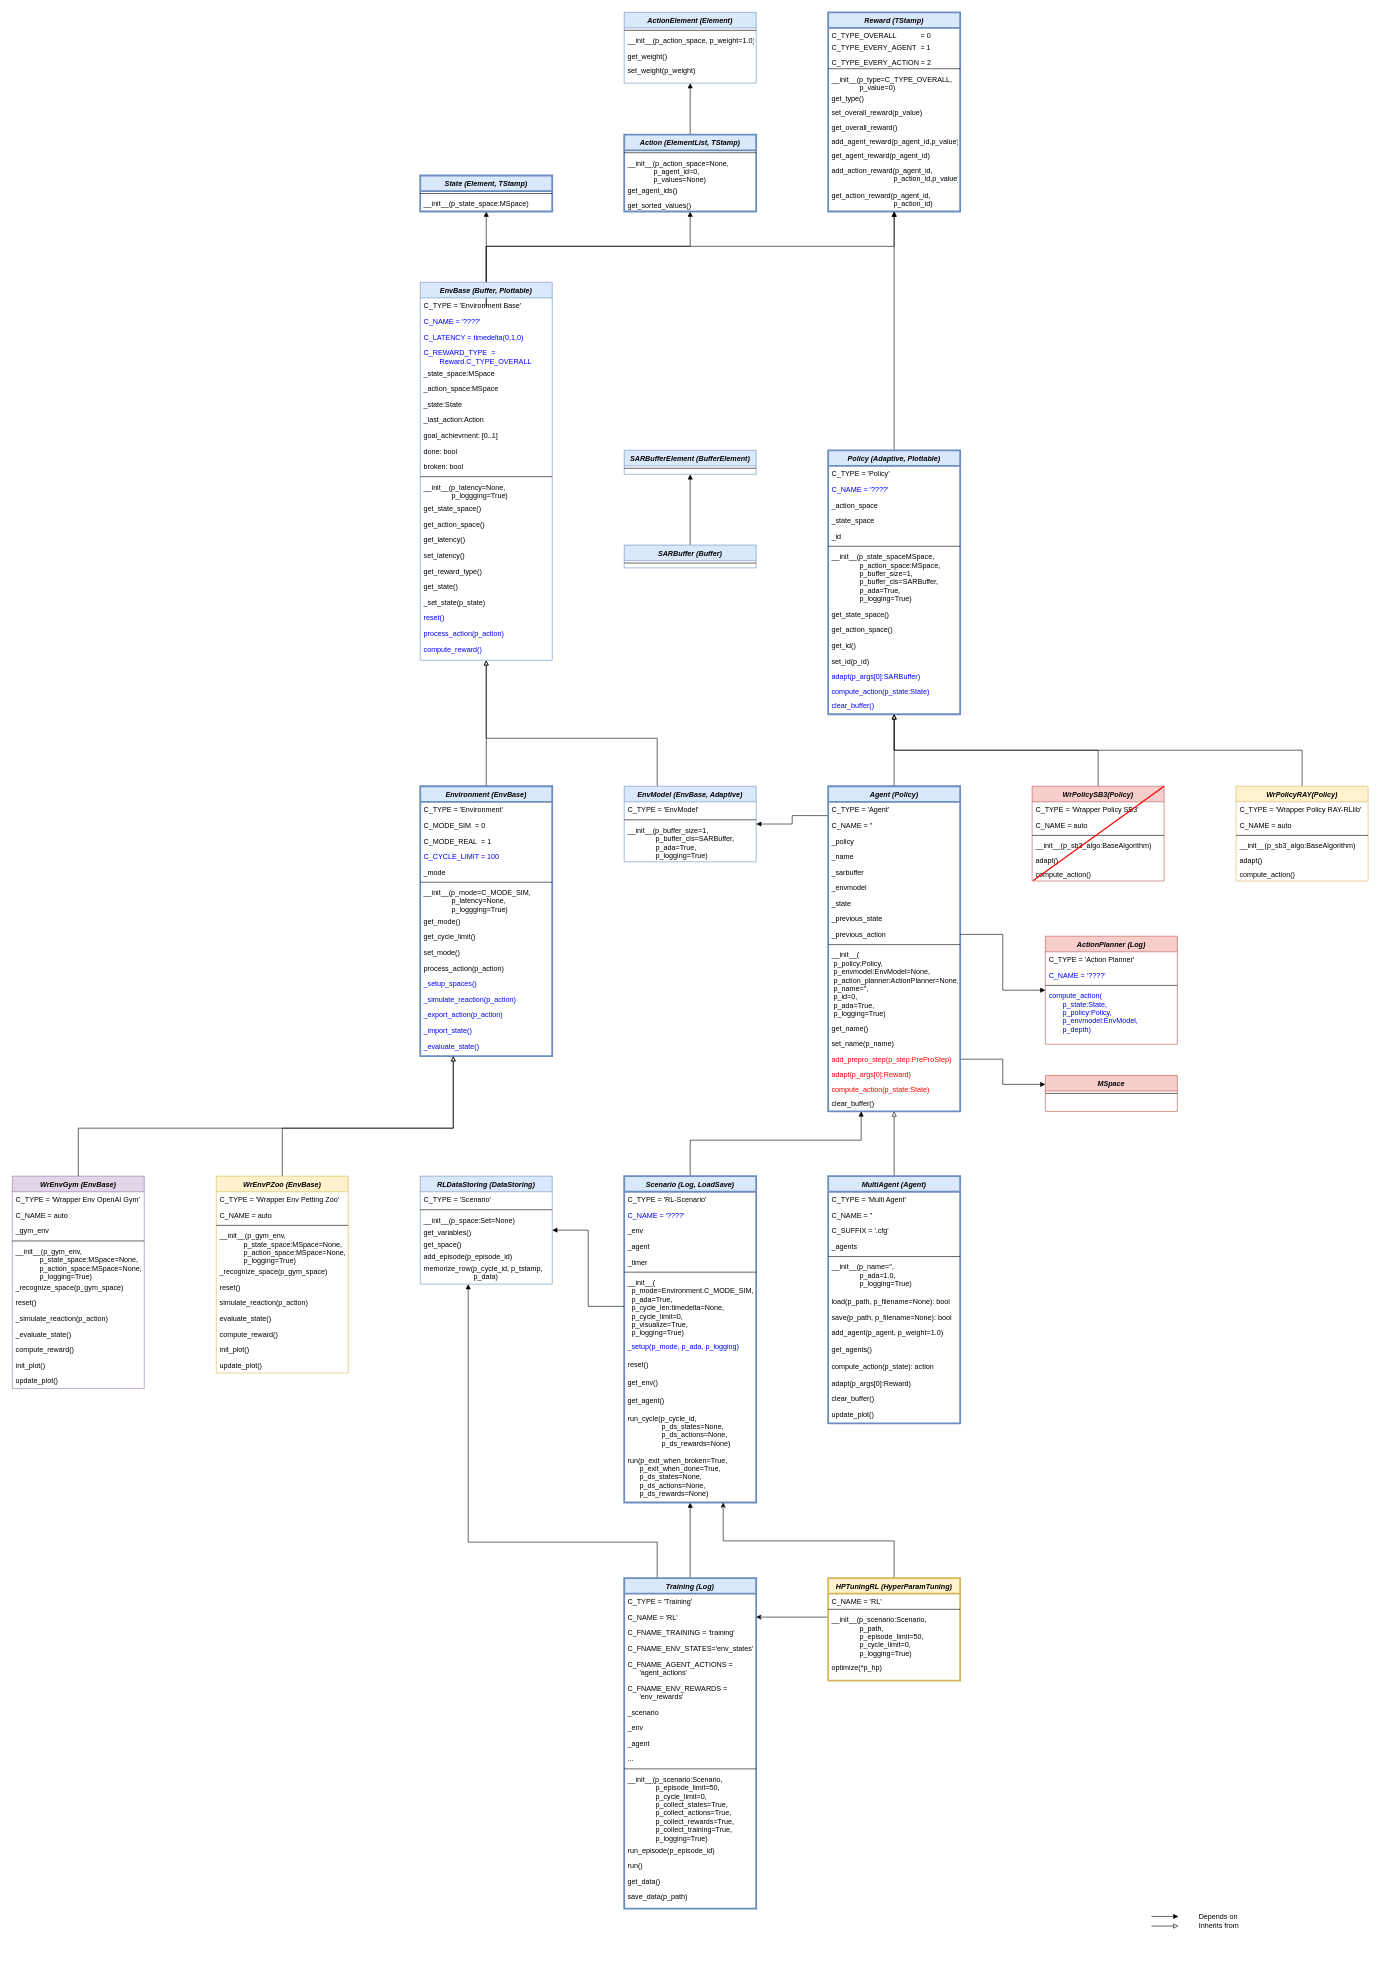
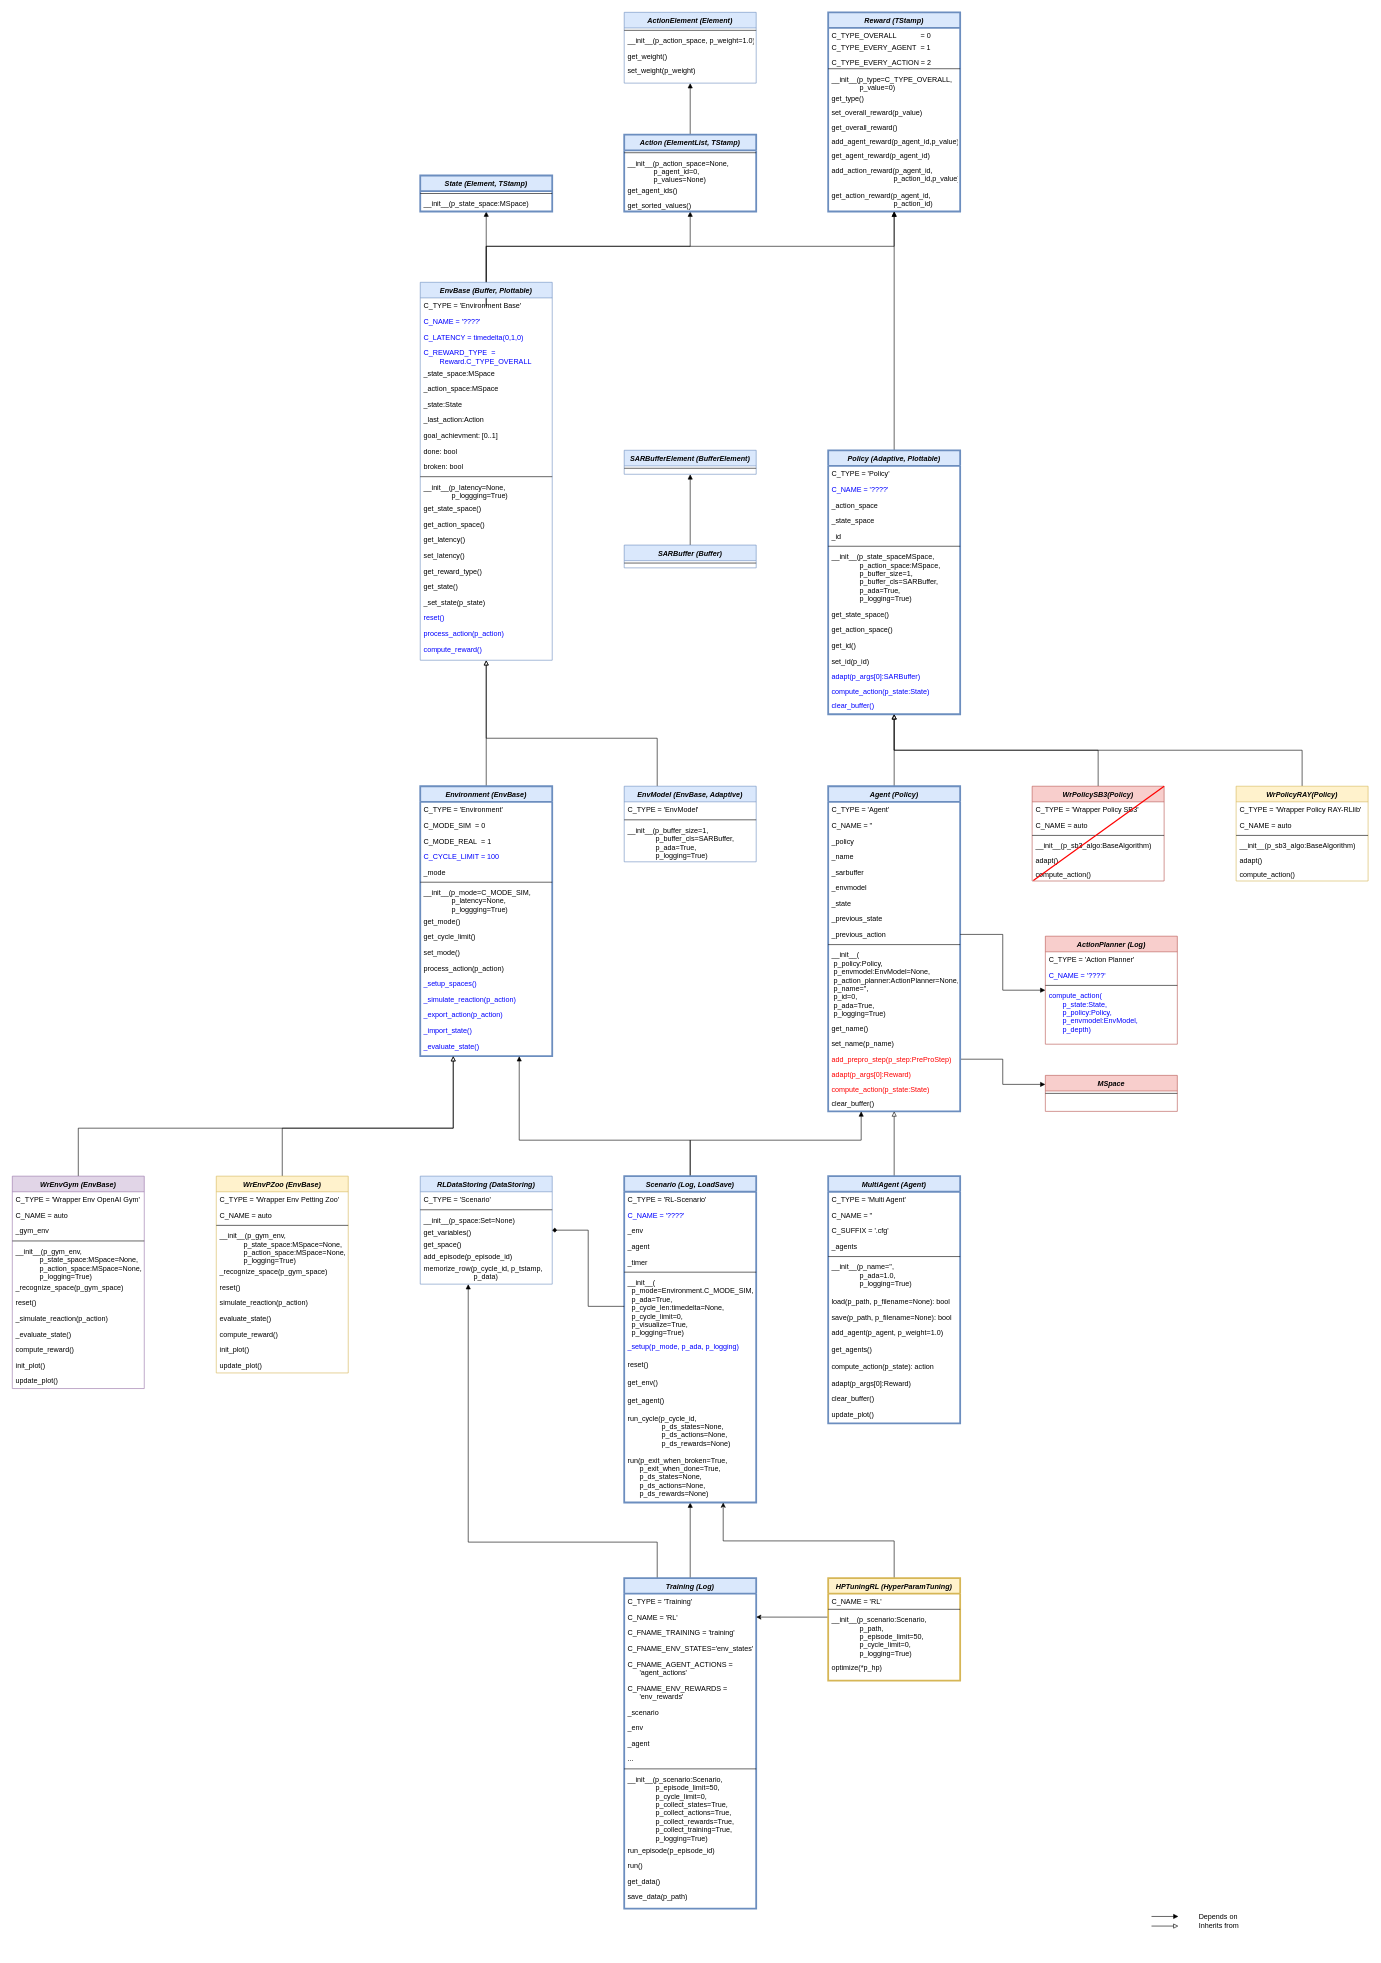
edge "C_TYPE = 'Agent'" -> "EnvModel (EnvBase, Adaptive)": removed
edge "Scenario (Log, LoadSave)" -> "Environment (EnvBase)": added
edge "__init__( p_mode=Environment.C_MODE_SIM, p_ada=True, p_cycle_len:timedelta=None, p_cycle_limit=0, p_visualize=True, p_logging=True)" -> "get_variables()": arrowhead block -> diamond
